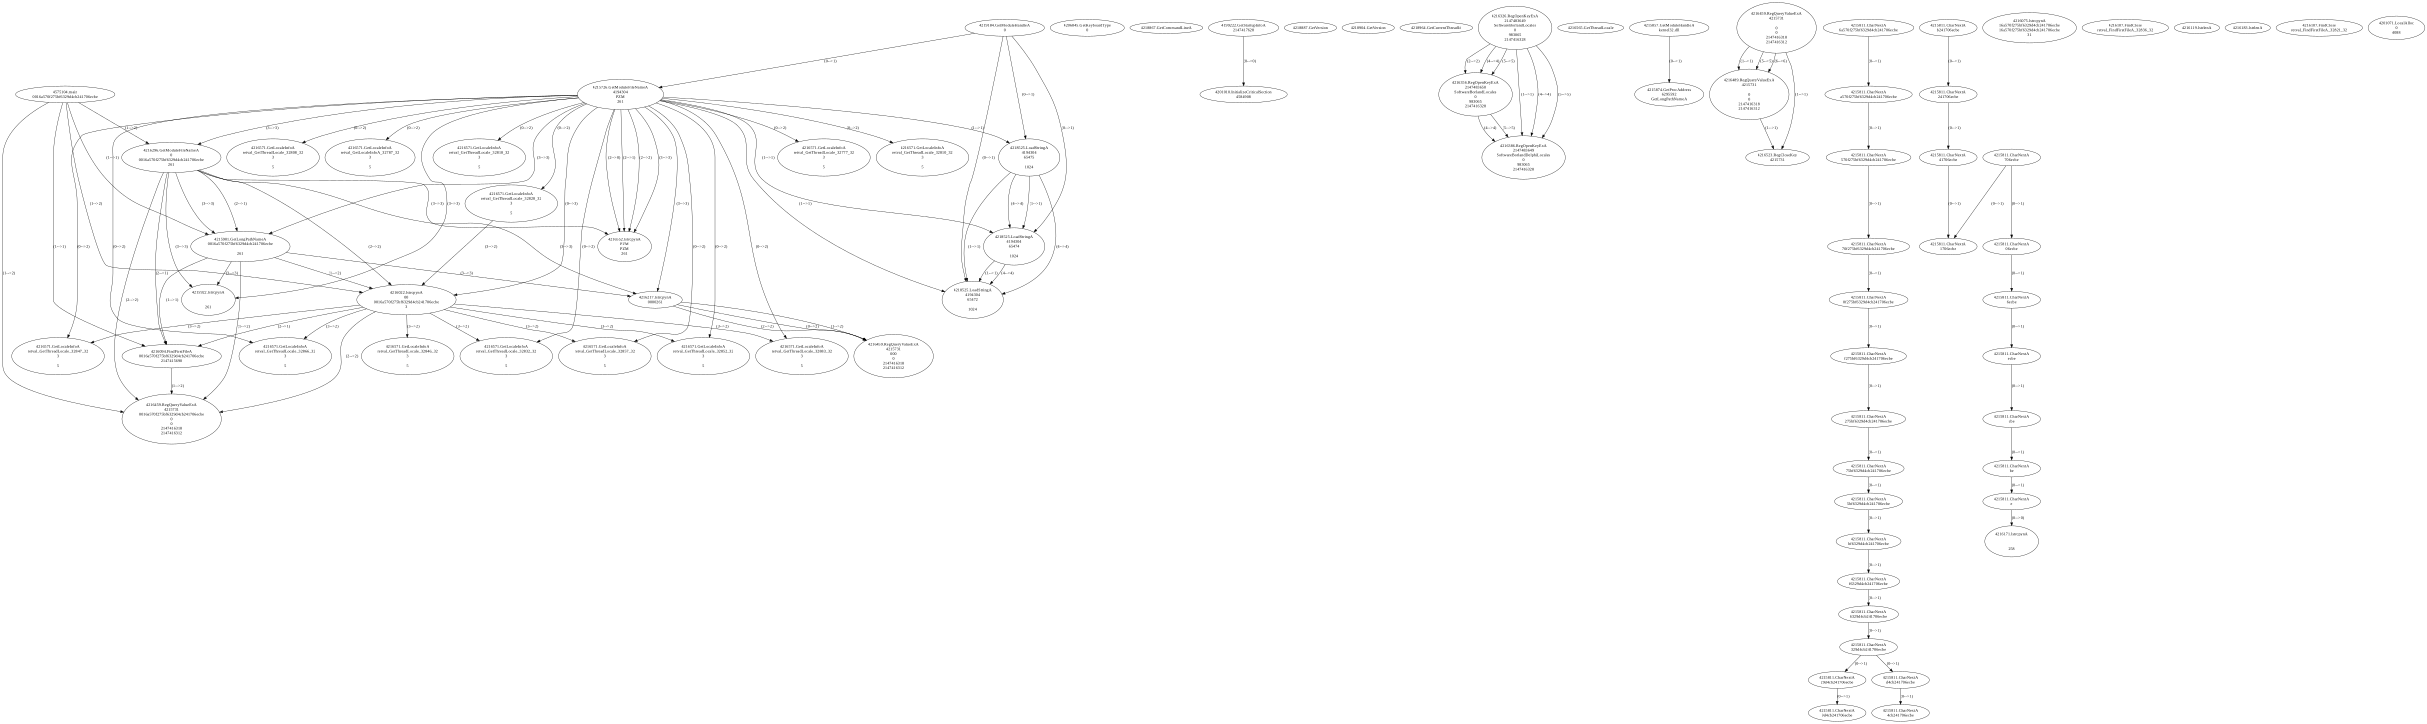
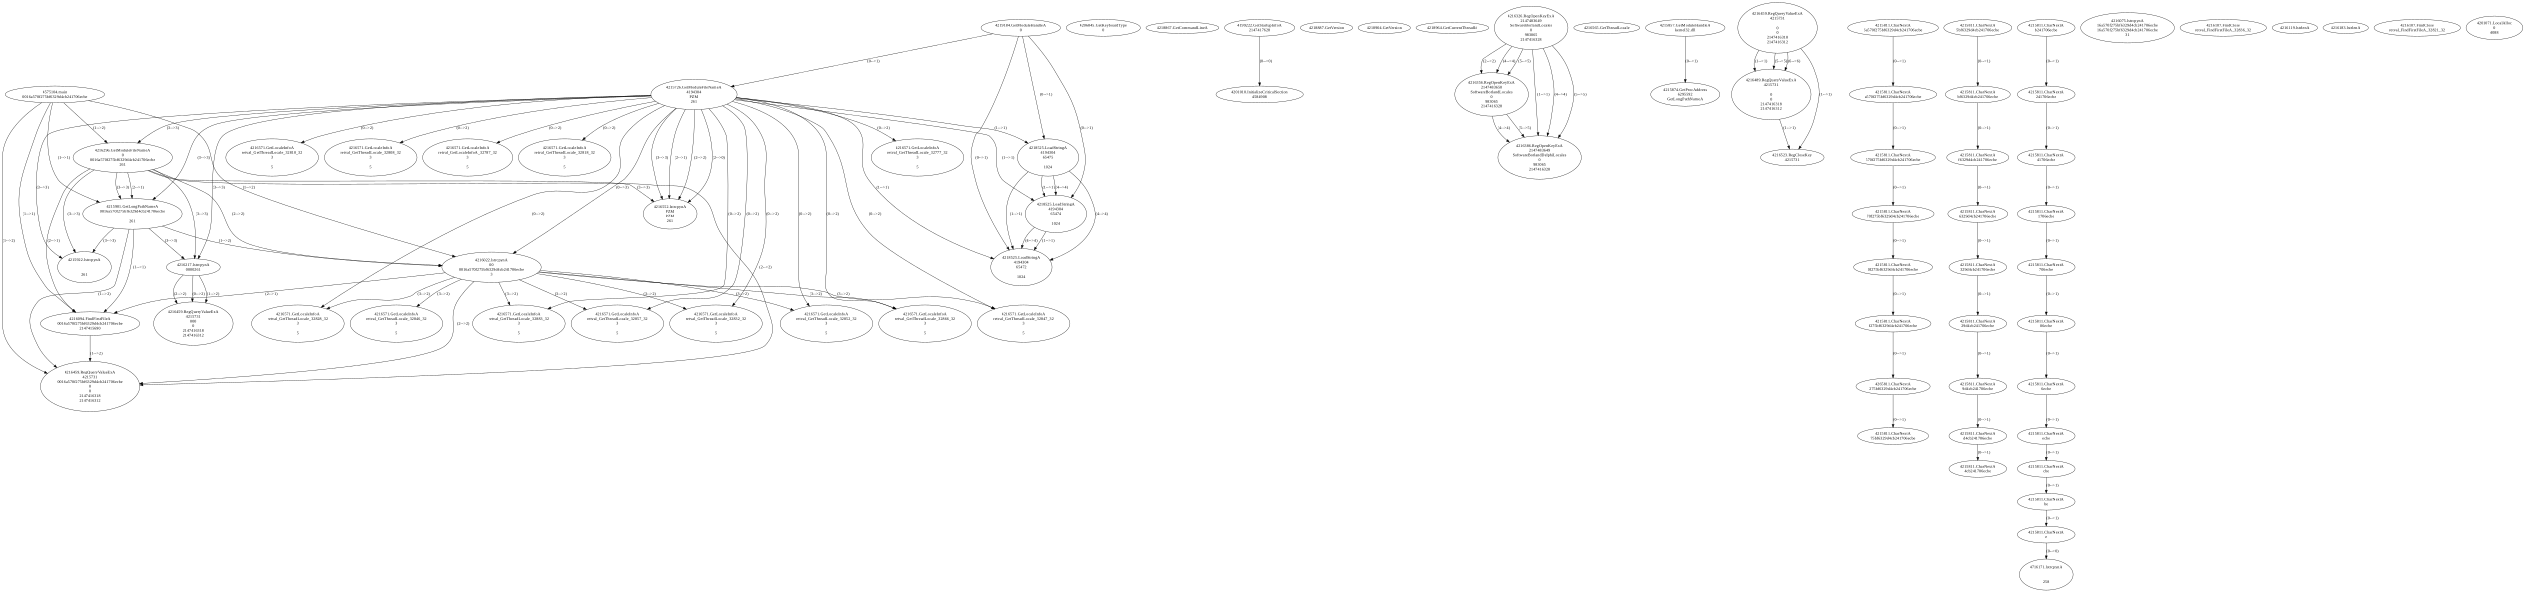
edge "4215811.CharNextA 706ecbe" -> "4215811.CharNextA 1706ecbe": reversed
edge "4216571.GetLocaleInfoA retval_GetThreadLocale_32828_32 3 5" -> "4216022.lstrcpynA 00 0016a570f275bf6329d4cb241706ecbe 3": reversed
node "4215811.CharNextA 275bf6329d4cb241706ecbe": label "4215811.CharNextA 275bf6329d4cb241706ecbe" -> "4265811.CharNextA 275bf6329d4cb241706ecbe"
edge "4215811.CharNextA 75bf6329d4cb241706ecbe" -> "4215811.CharNextA 5bf6329d4cb241706ecbe": removed, label "(0-->1)"
node "4216171.lstrcpynA 258": label "4216171.lstrcpynA 258" -> "4716171.lstrcpynA 258"
edge "4215811.CharNextA 329d4cb241706ecbe" -> "4215811.CharNextA d4cb241706ecbe": now "4215811.CharNextA 9d4cb241706ecbe" -> "4215811.CharNextA d4cb241706ecbe"
